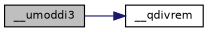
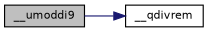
node "__umoddi3": label "__umoddi3" -> "__umoddi9"
